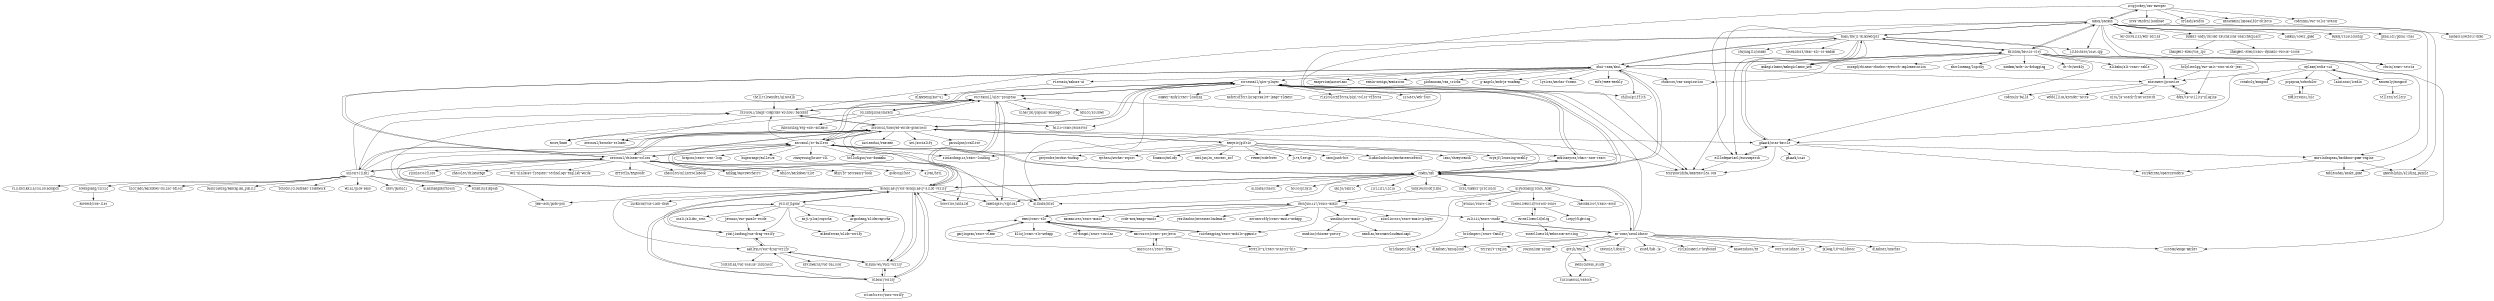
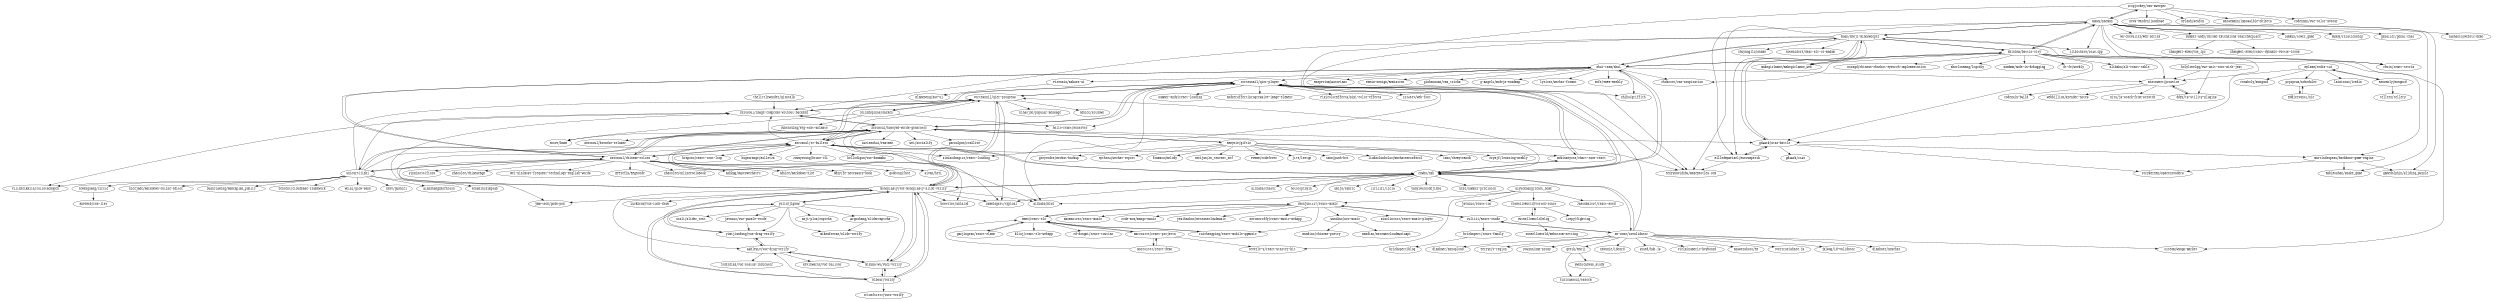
edge "zerosoul/image-compress-without-backend" -> "zerosoul/breathe-relaxer": now "zerosoul/image-compress-without-backend" -> "villeheikkila/fullstackopen"
edge "gd4Ark/star-battle" -> "HenryDavidZhu/MazeBattles.com": removed
edge "yanyiwu/nodejieba" -> "chenjun1127/react-music": now "Juliiii/React-Cnode" -> "chenjun1127/react-music"
